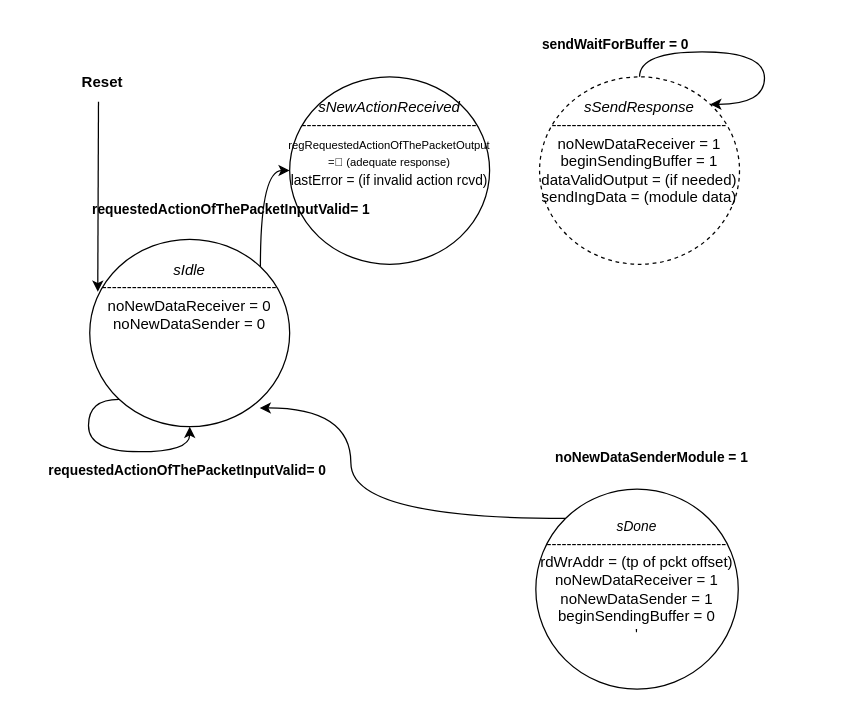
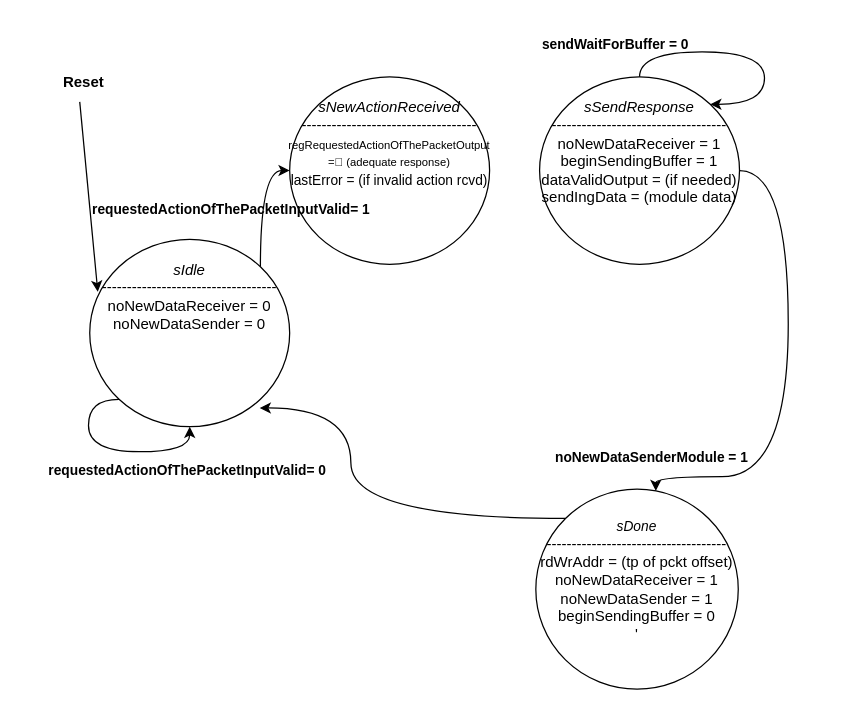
node "Reset": moved (117, 83) -> (98, 83)
node "sSendResponse ----------------------------------- noNewDataReceiver = 1 beginSendingBuffer = 1 dataValidOutput = (if needed) sendIngData = (module data)": style dashed -> solid
edge "sSendResponse ----------------------------------- noNewDataReceiver = 1 beginSendingBuffer = 1 dataValidOutput = (if needed) sendIngData = (module data)" -> "sDone ------------------------------------ rdWrAddr = (tp of pckt offset) noNewDataReceiver = 1 noNewDataSender = 1 beginSendingBuffer = 0 '": added
